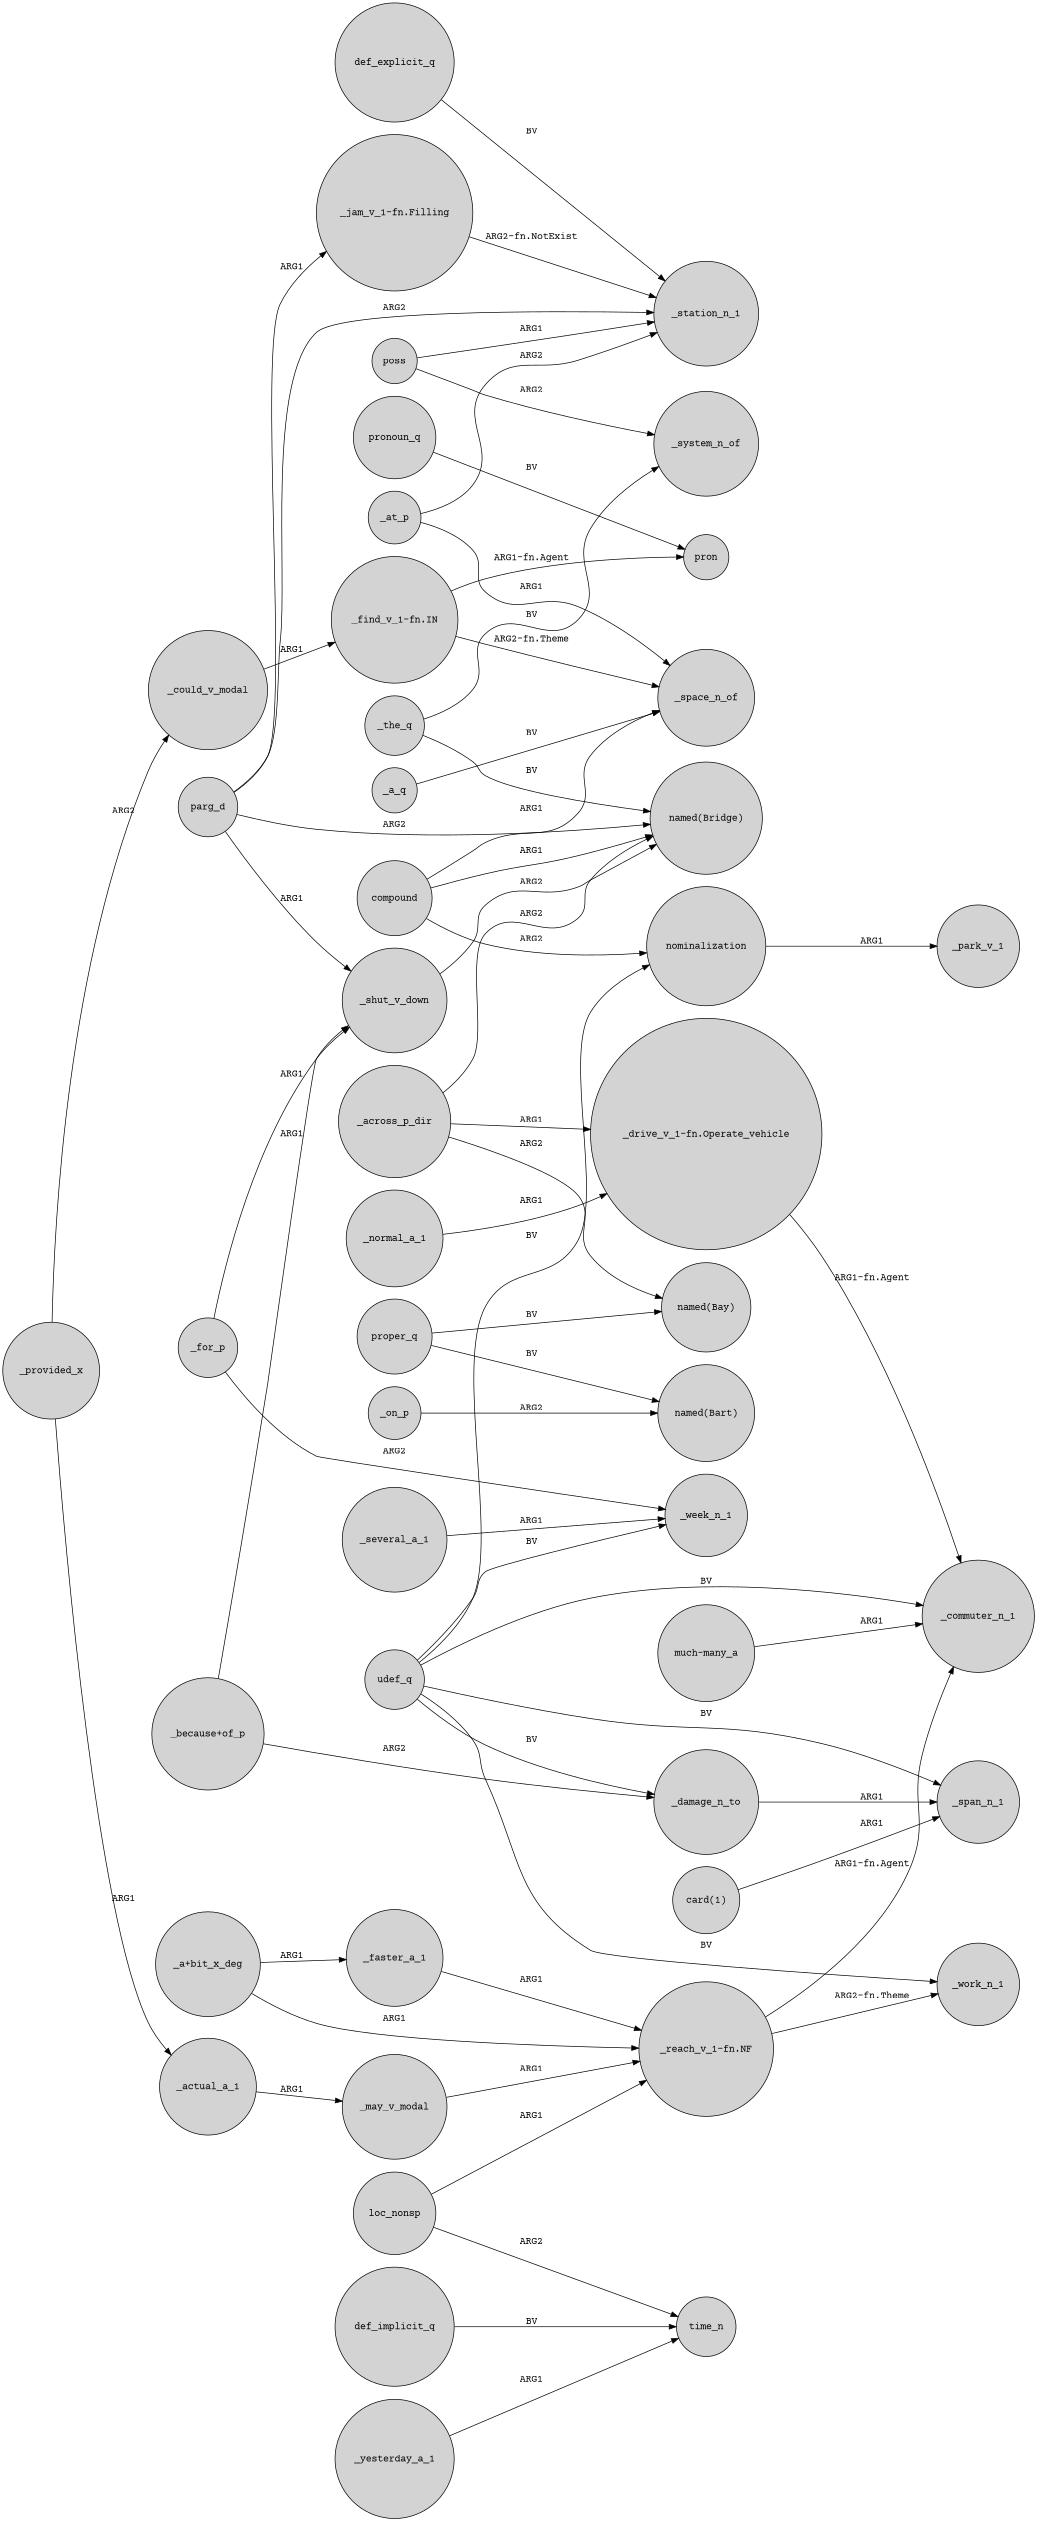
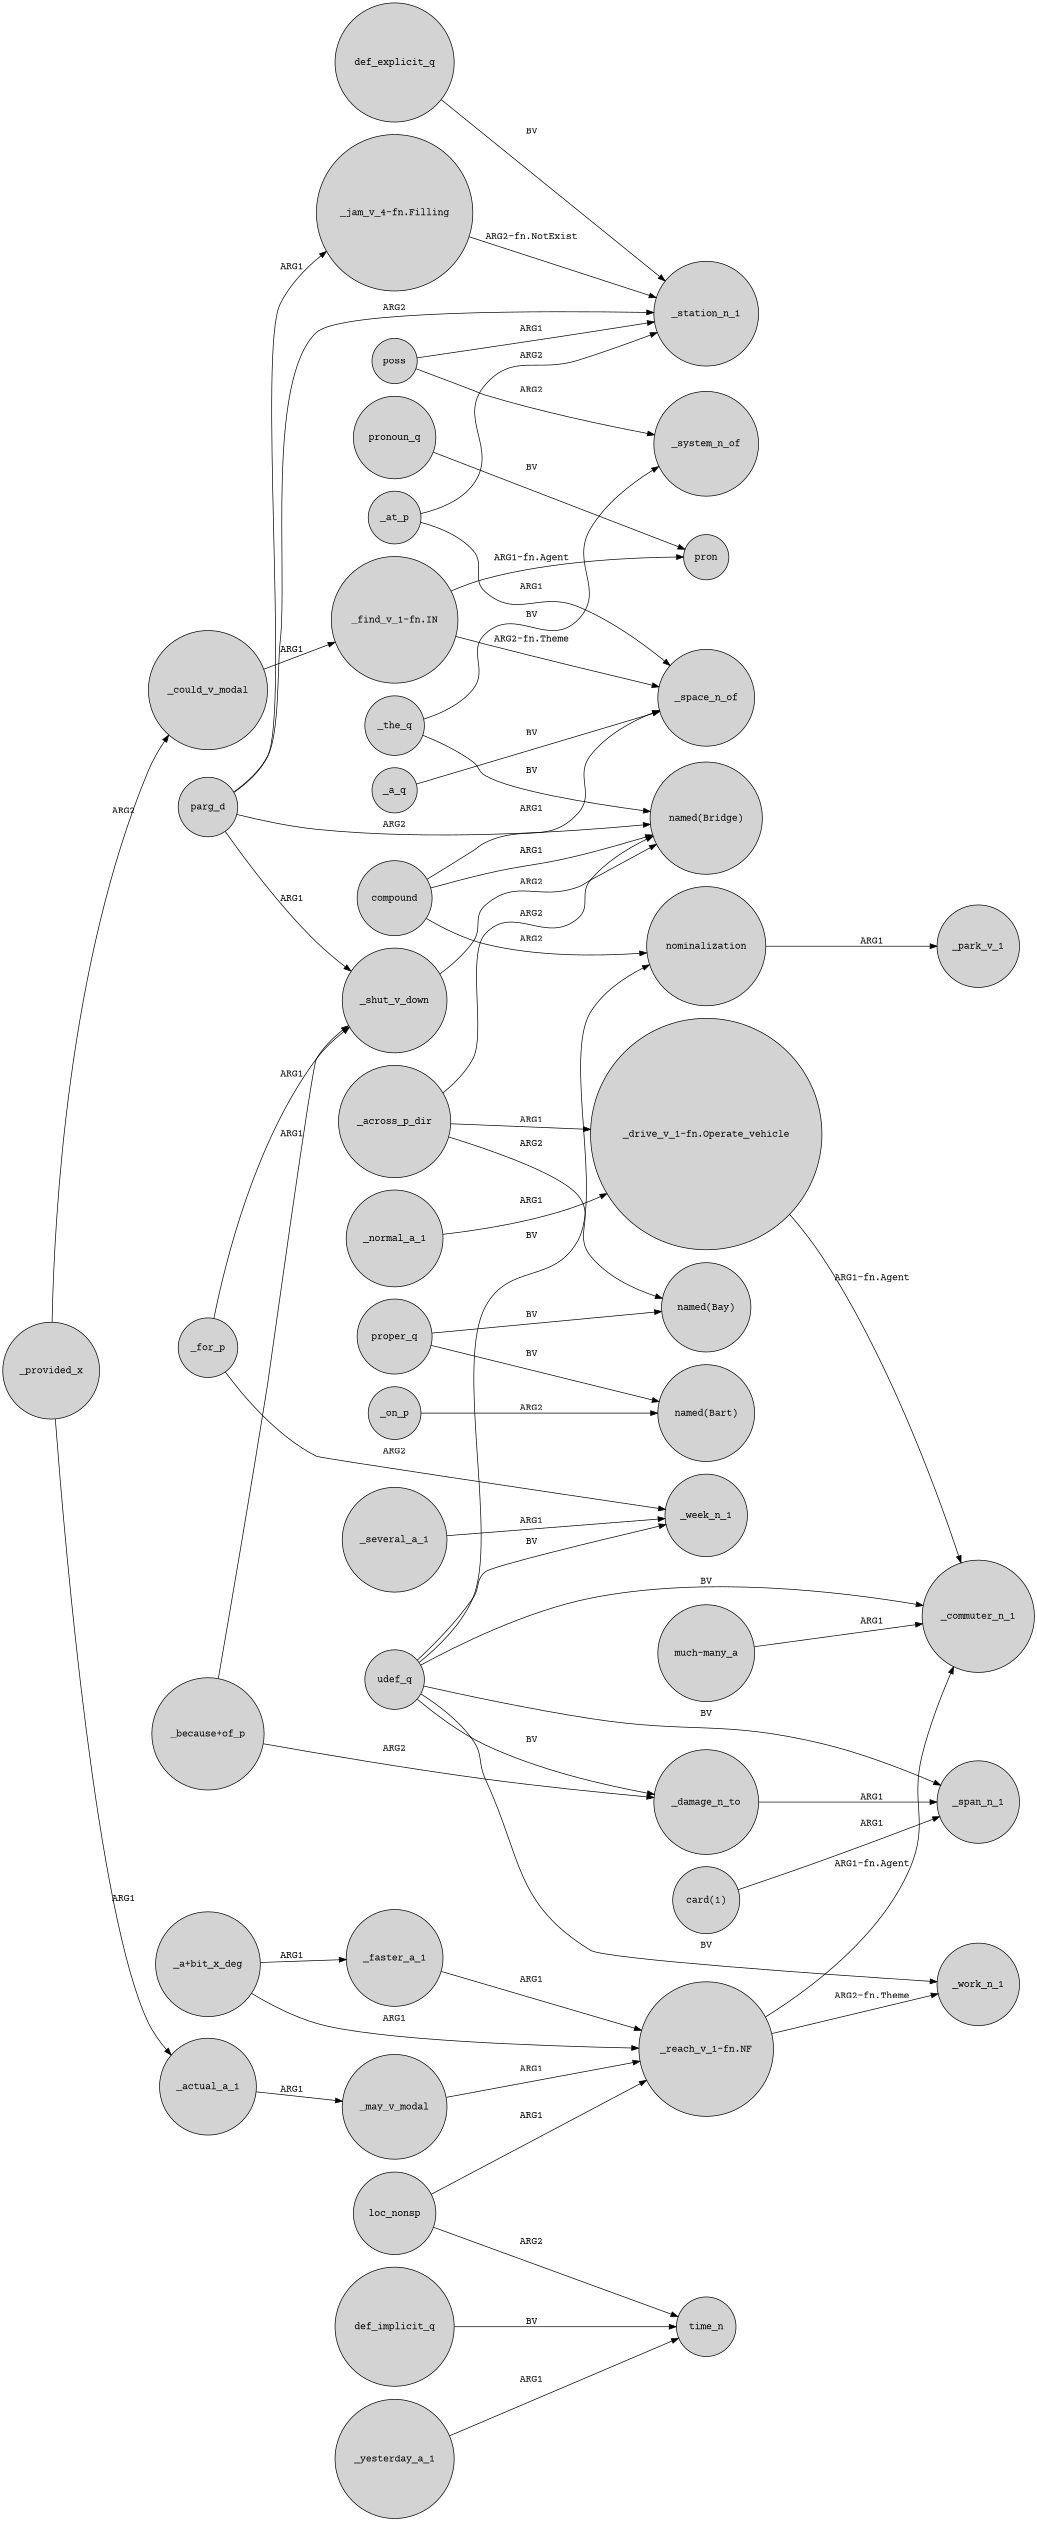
node "_jam_v_1-fn.Filling": label "_jam_v_1-fn.Filling" -> "_jam_v_4-fn.Filling"
